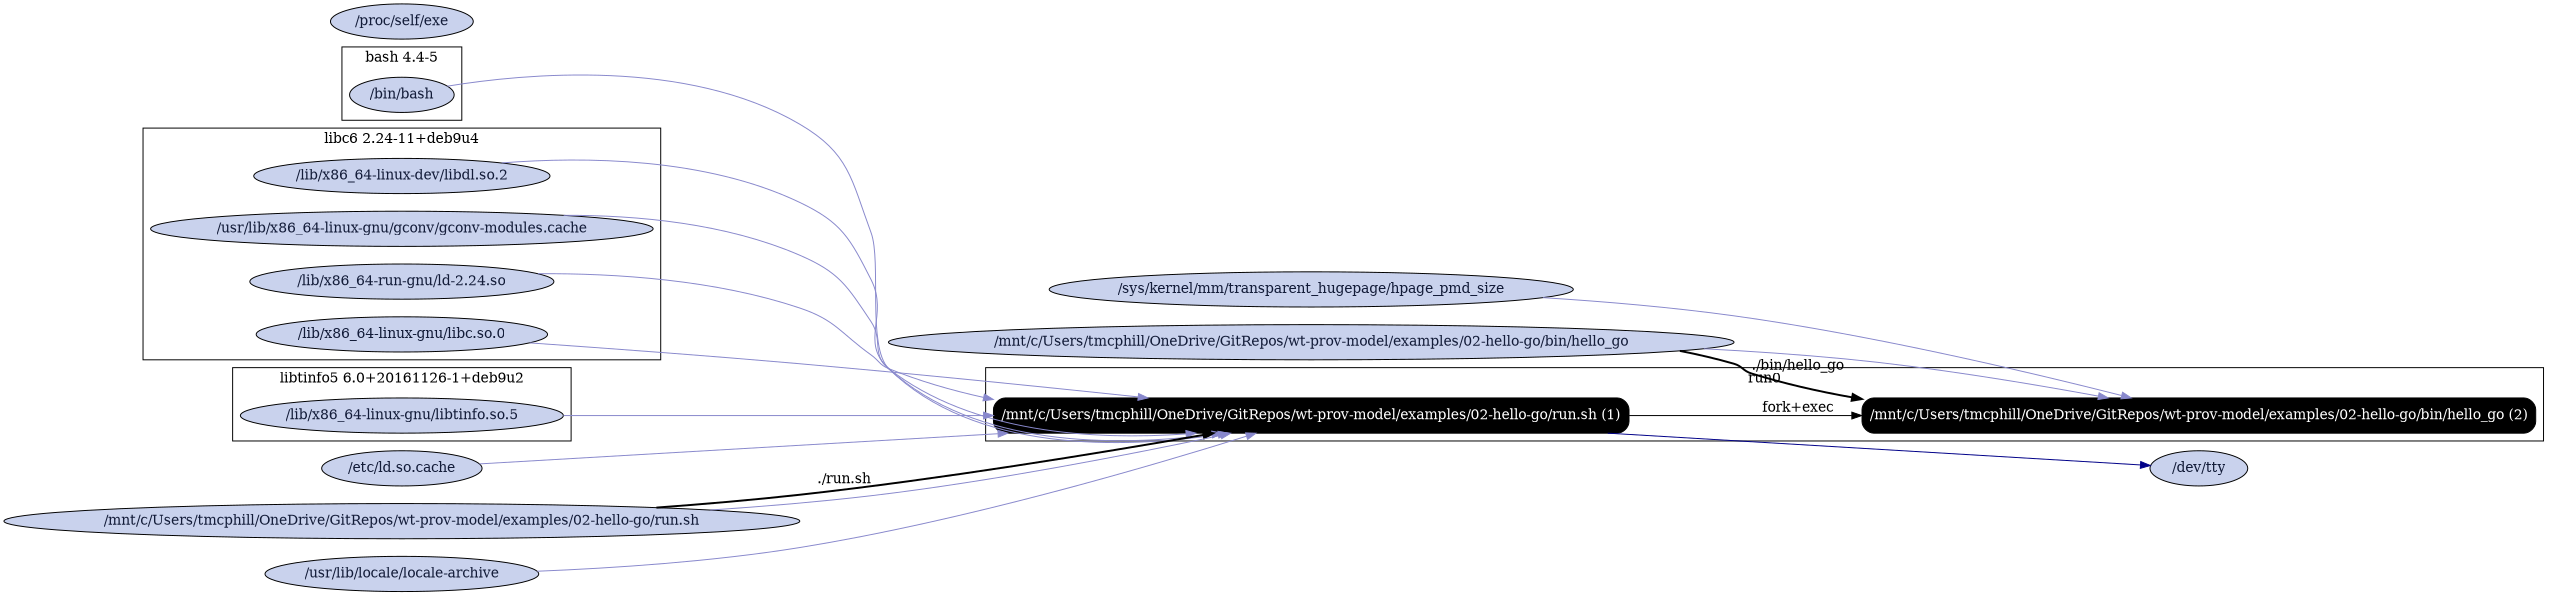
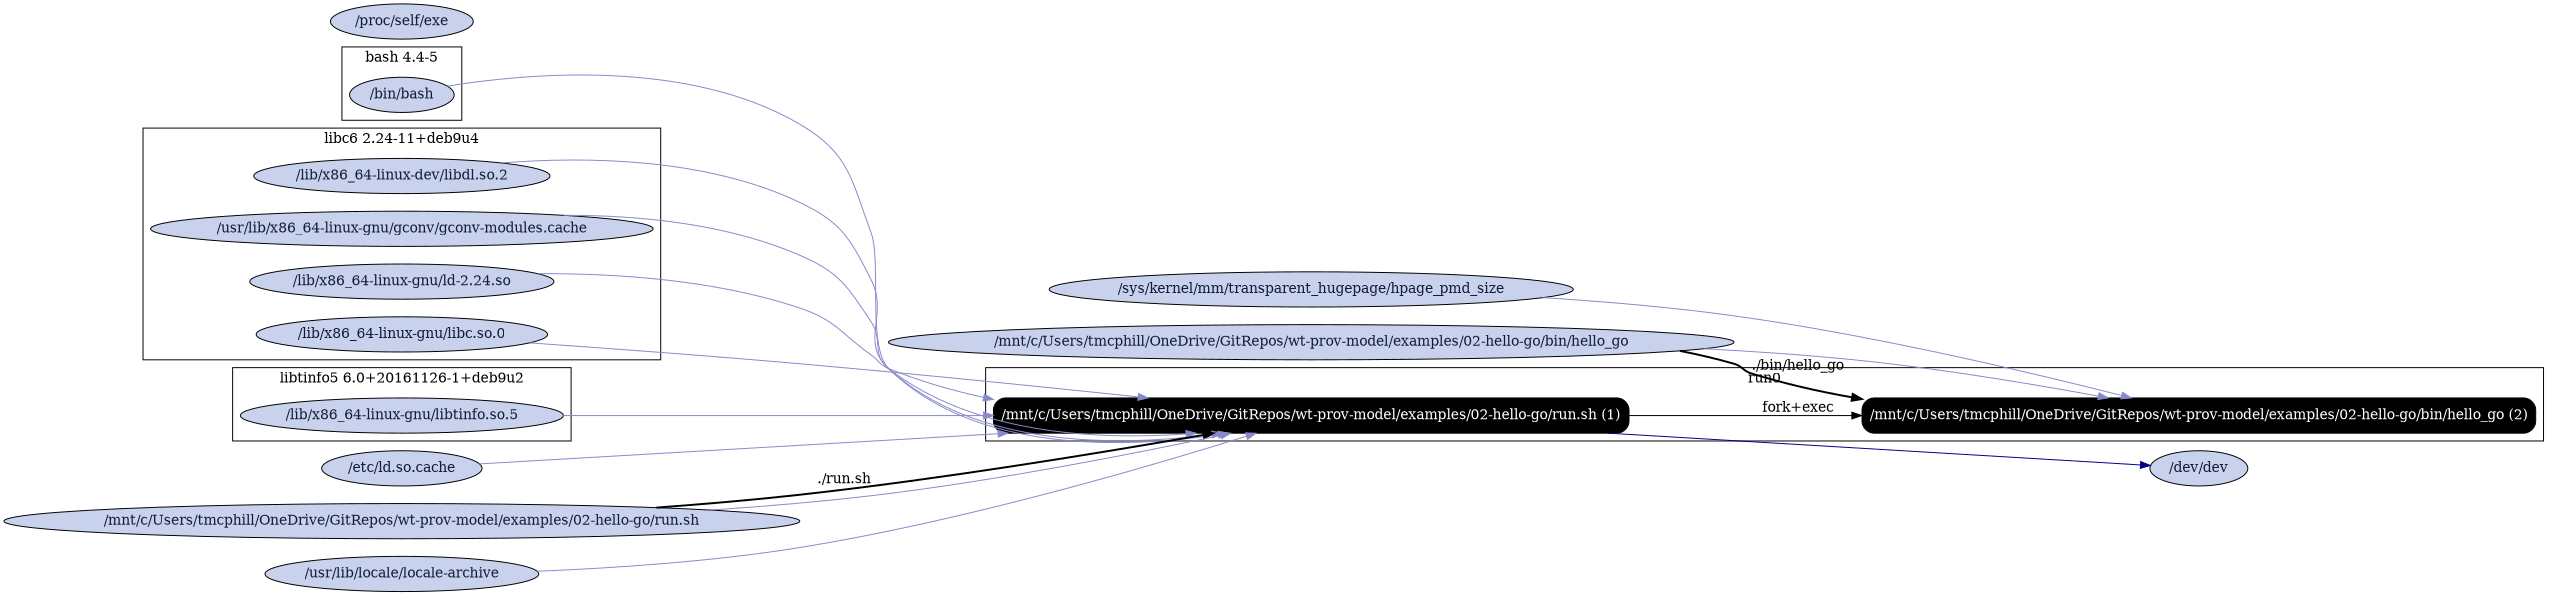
node "/lib/x86_64-run-gnu/ld-2.24.so": label "/lib/x86_64-run-gnu/ld-2.24.so" -> "/lib/x86_64-linux-gnu/ld-2.24.so"
node "/dev/tty": label "/dev/tty" -> "/dev/dev"
